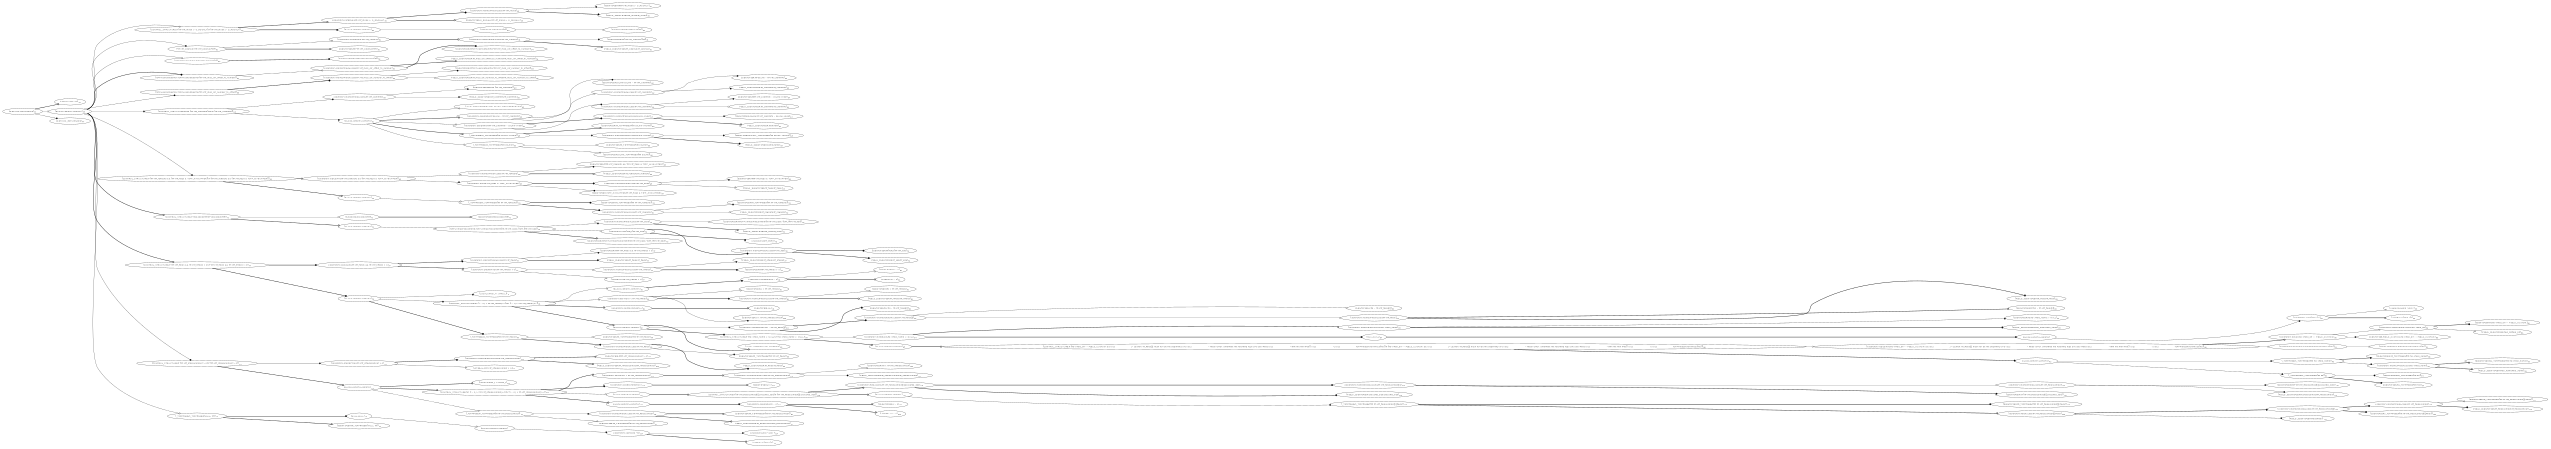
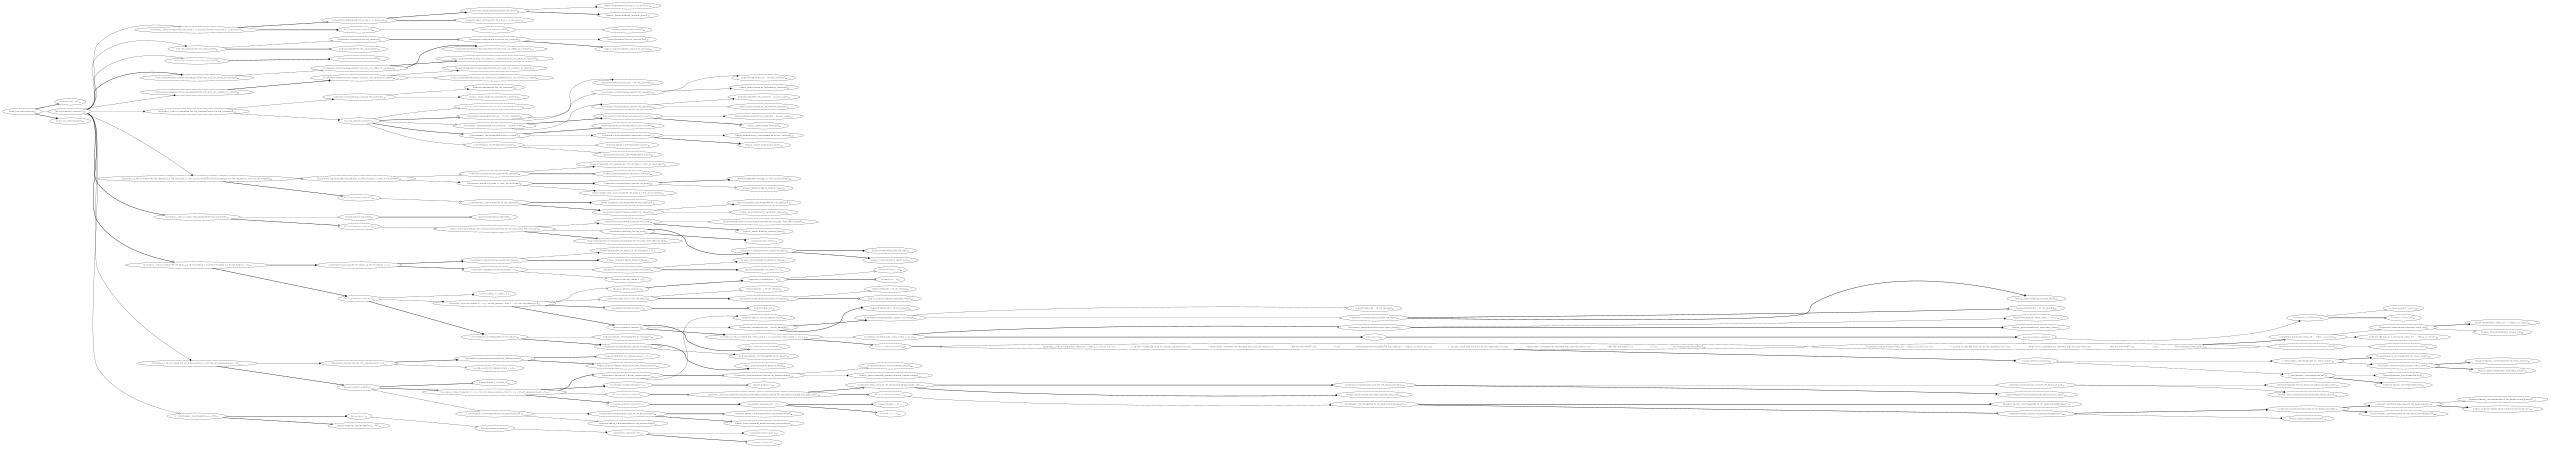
edge "(METHOD,TIFFCleanup)" -> "(METHOD_RETURN,void)": style solid -> bold
edge "(<operator>.indirectFieldAccess,tif->tif_flags)" -> "(IDENTIFIER,tif,tif->tif_flags & TIFF_MYBUFFER)": style solid -> bold
edge "(<operator>.lessThan,i < tif->tif_nfields)" -> "(IDENTIFIER,i,i < tif->tif_nfieldscompat)": now "(<operator>.lessThan,i < tif->tif_nfieldscompat)" -> "(IDENTIFIER,i,i < tif->tif_nfieldscompat)"
